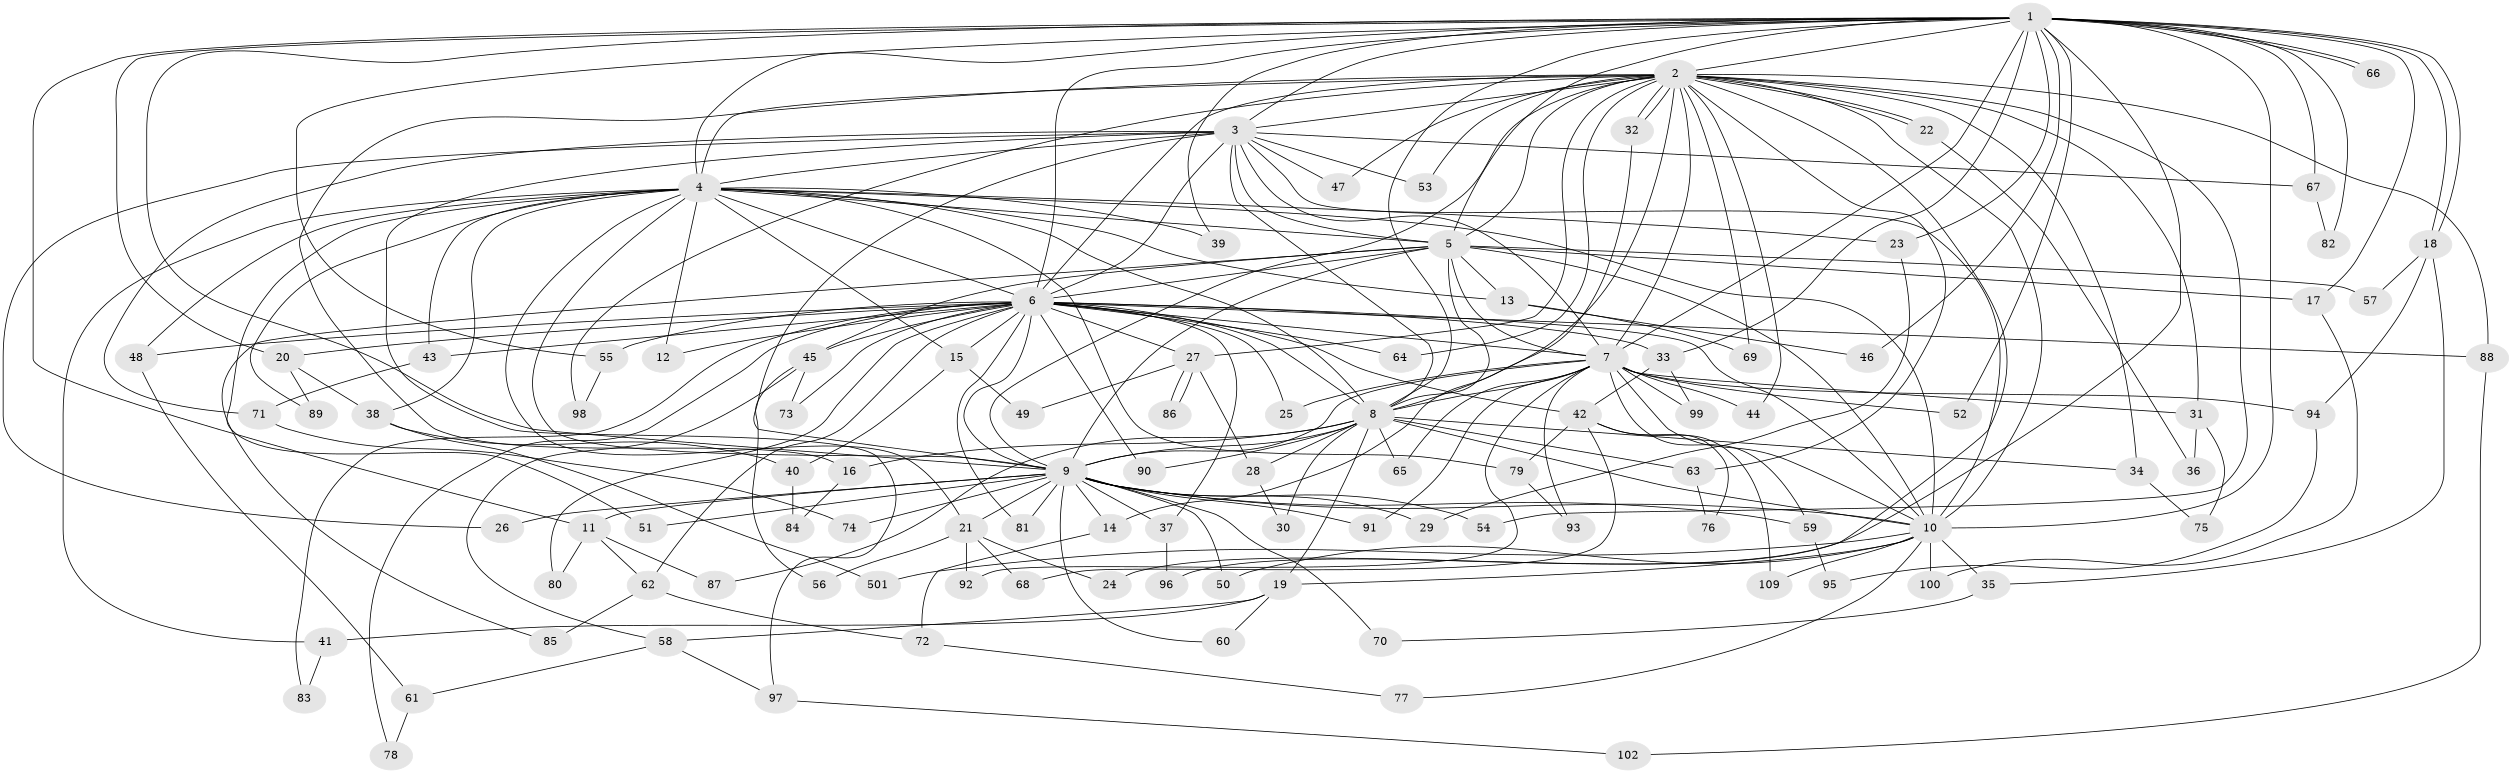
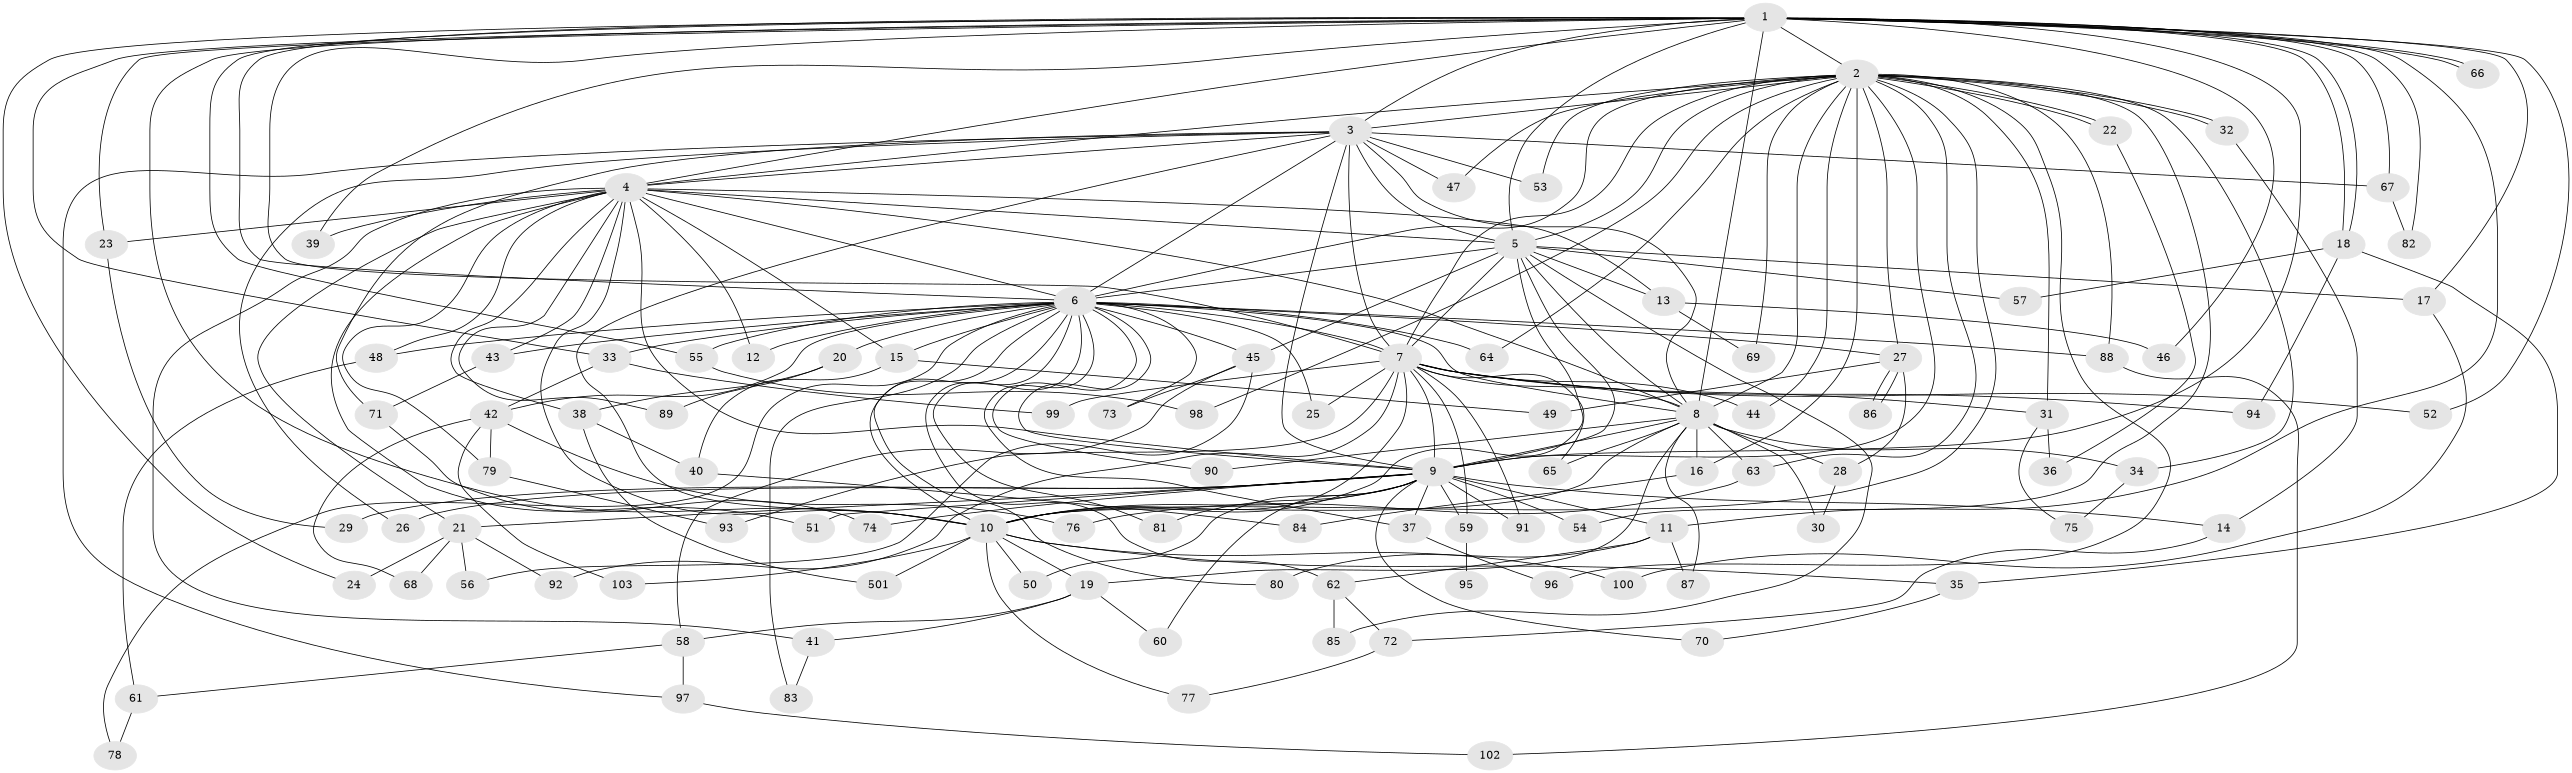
edge "1" -- "20": removed
edge "94" -- "95": removed
node "109": label "109" -> "103"
